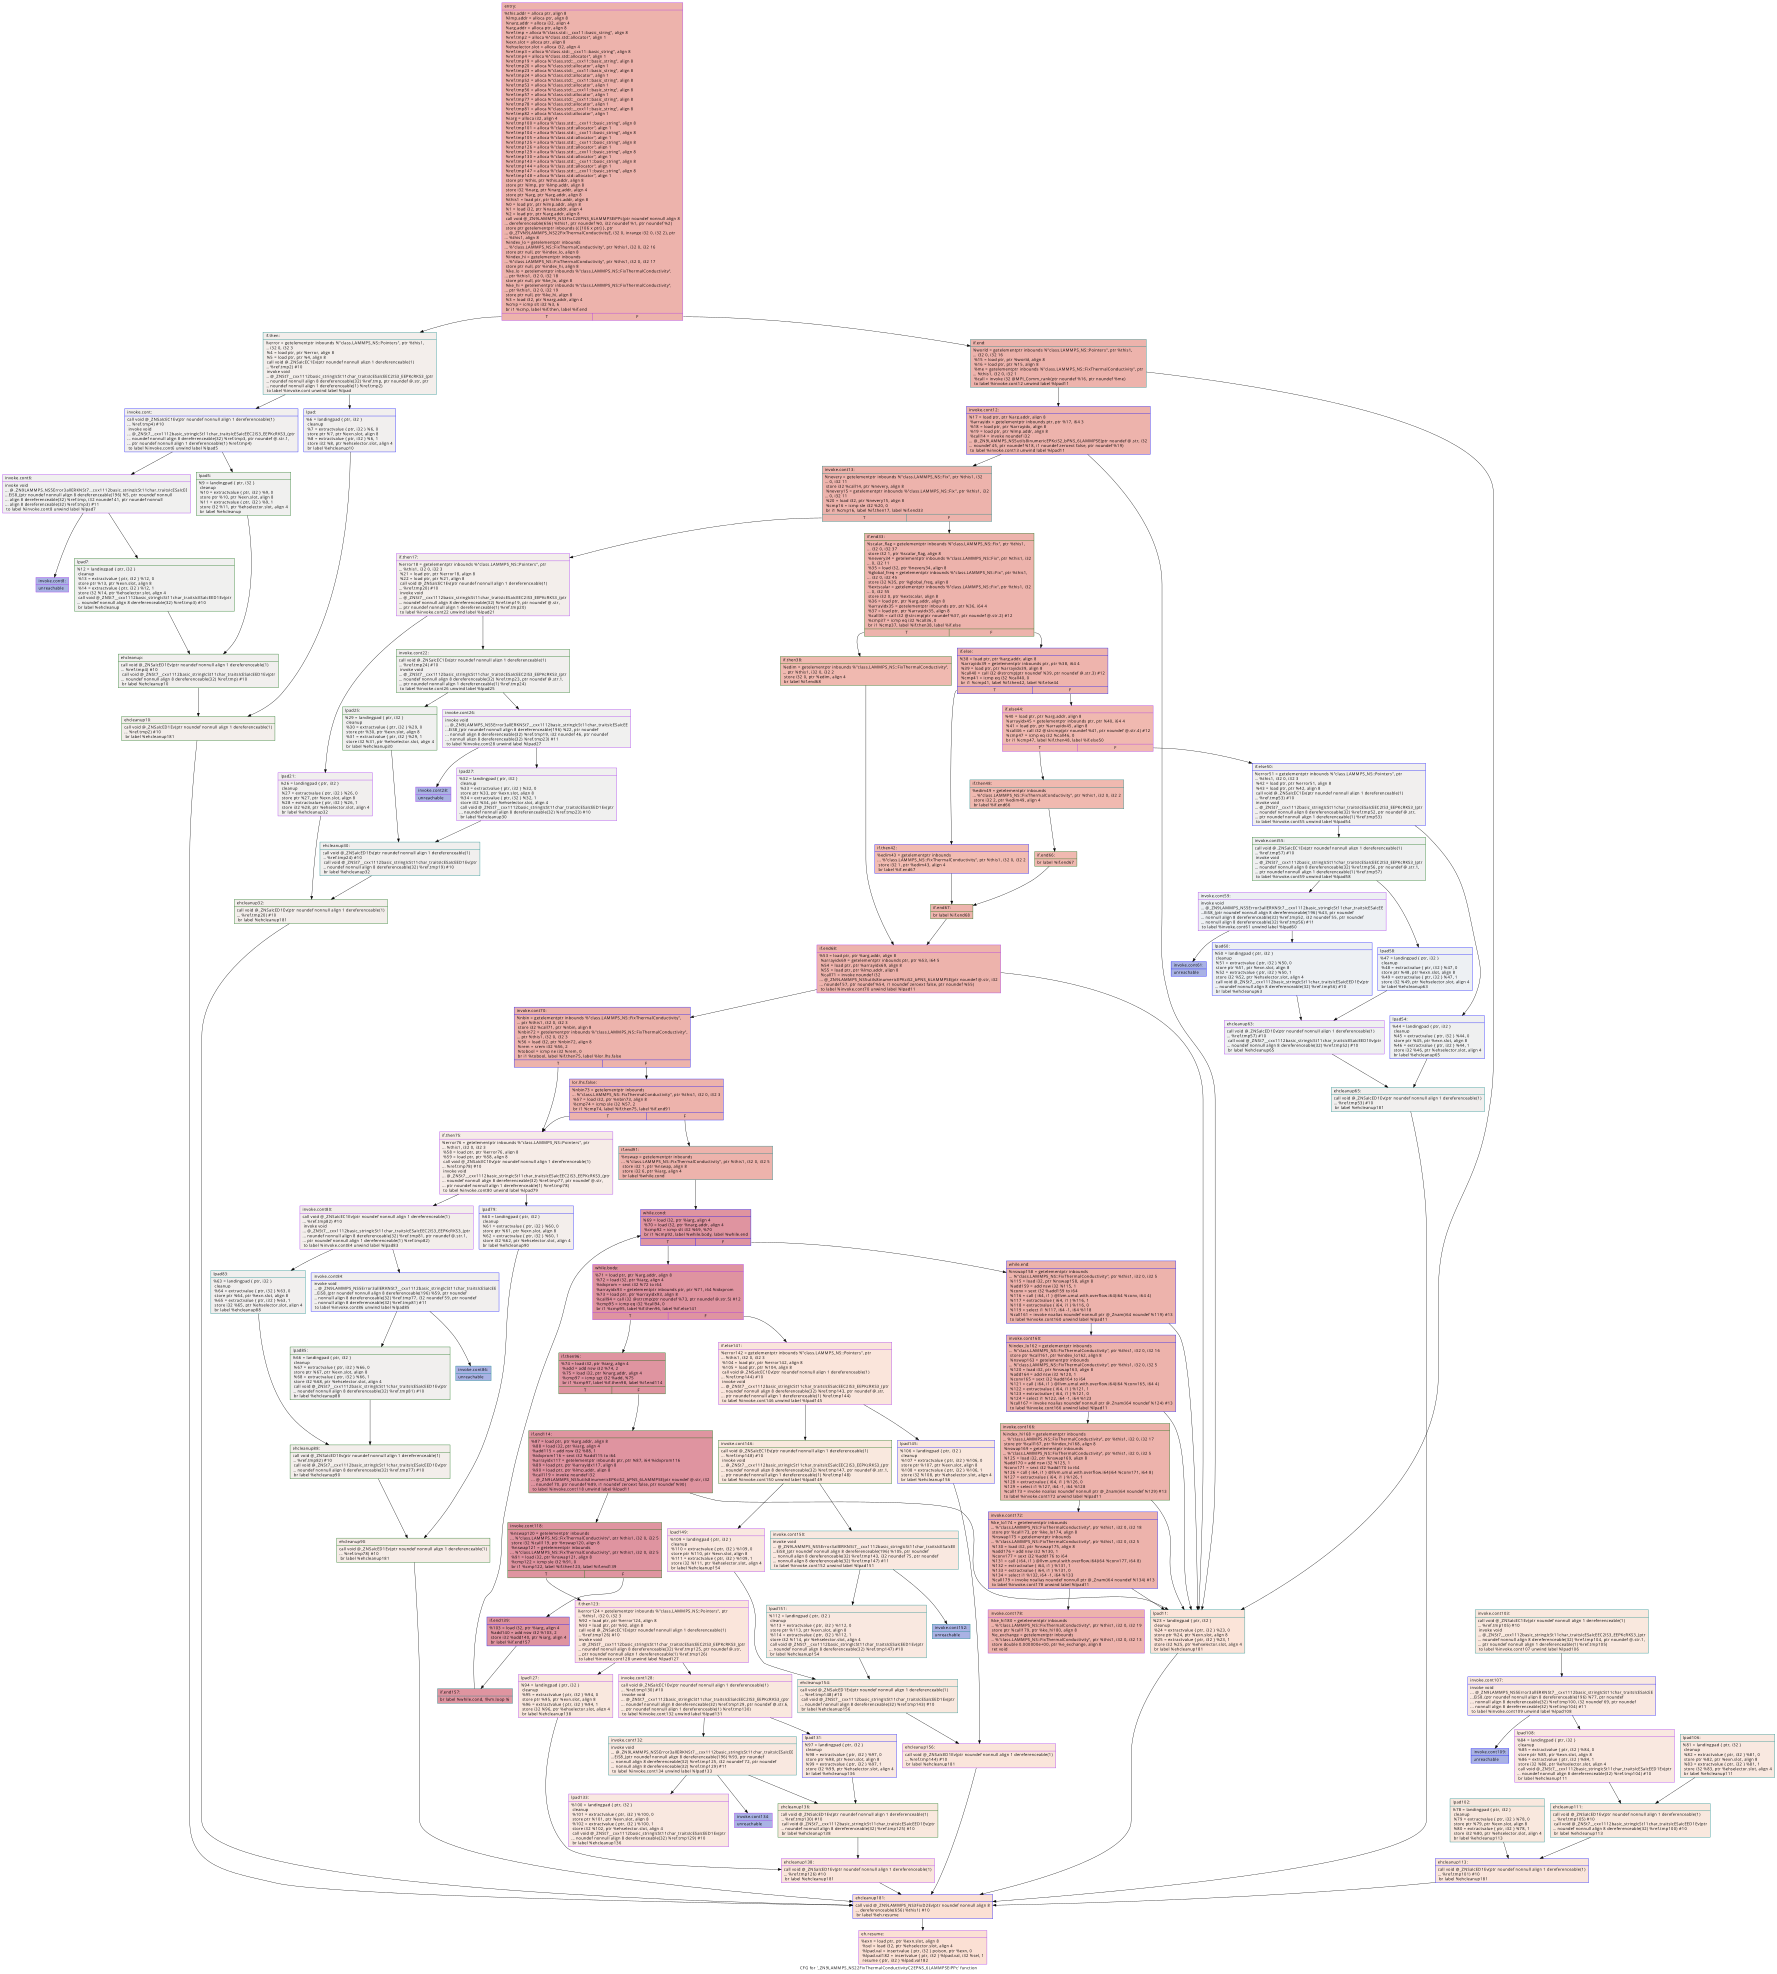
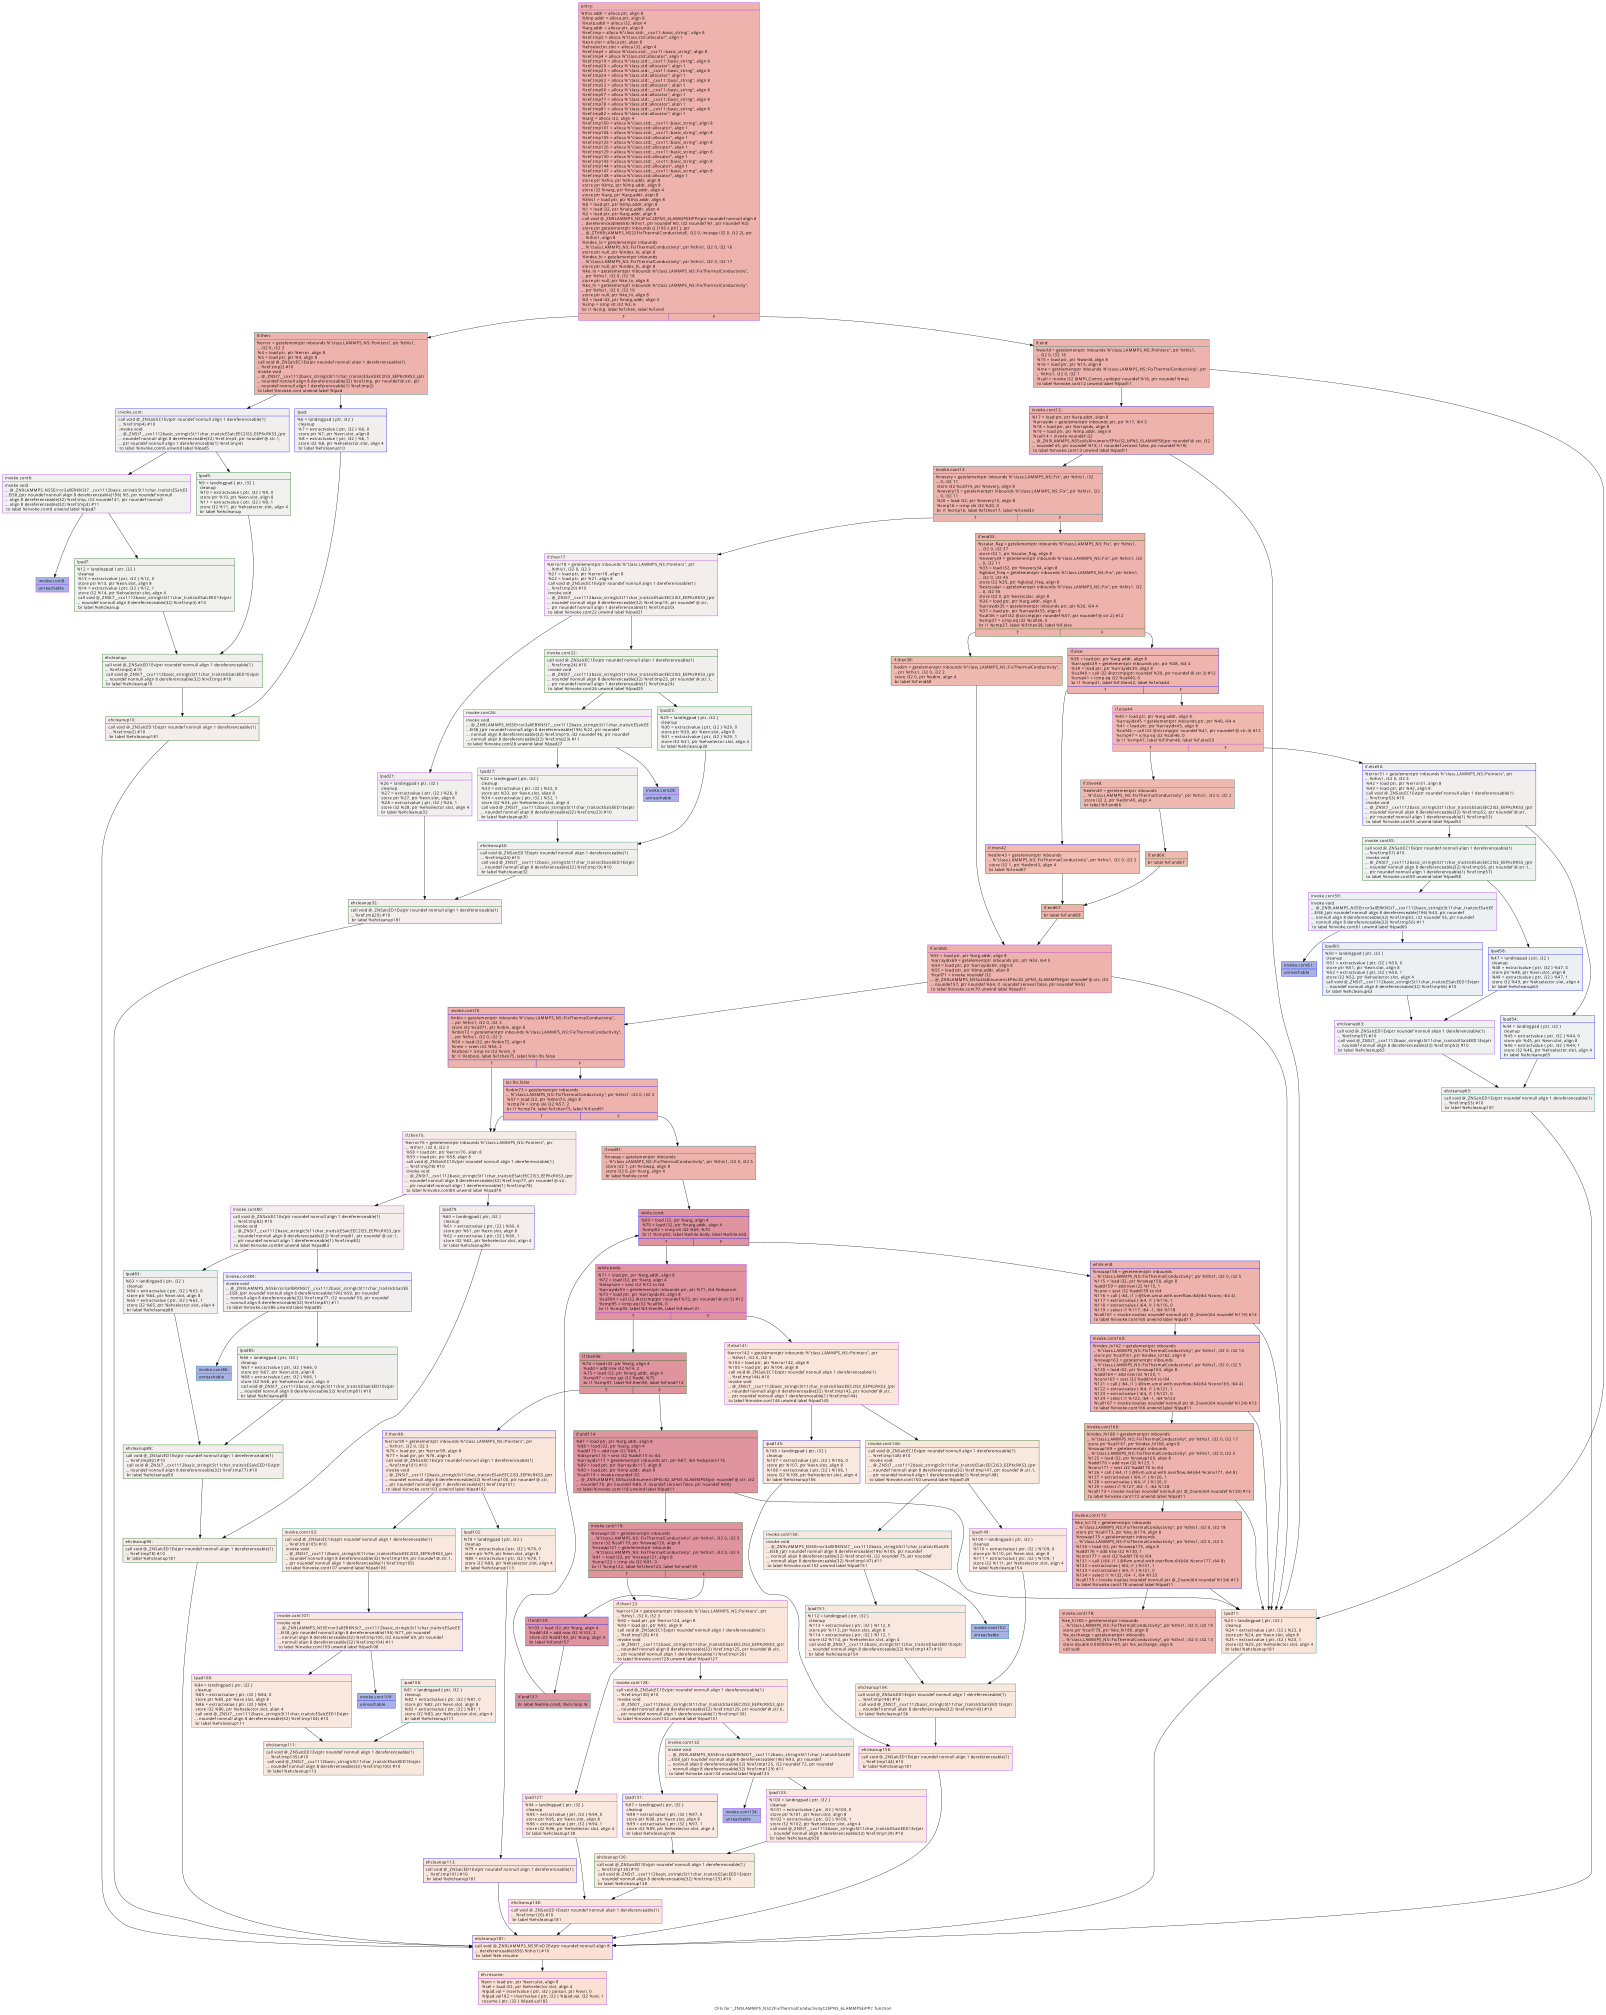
node "if.then:": fillcolor #e5d8d170 -> #d6524470
node "if.then98:": added
node "invoke.cont178:": text "ret void" -> "call void"
edge "invoke.cont132:" -> "ehcleanup136:": now "lpad133:" -> "ehcleanup136:"
node "lpad133:": text "br label %ehcleanup136" -> "br label %ehcleanup936"
edge "ehcleanup111:" -> "ehcleanup113:": removed
